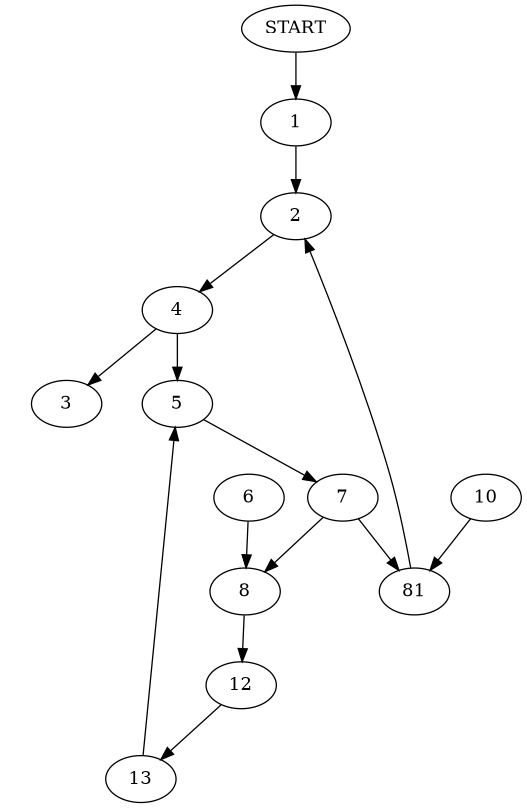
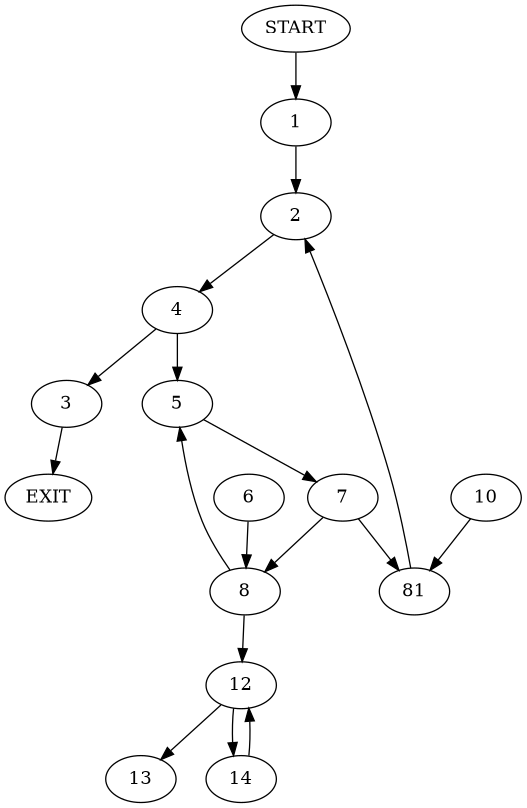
node "EXIT": added
edge "13" -> "5": now "8" -> "5"
node "14": added
